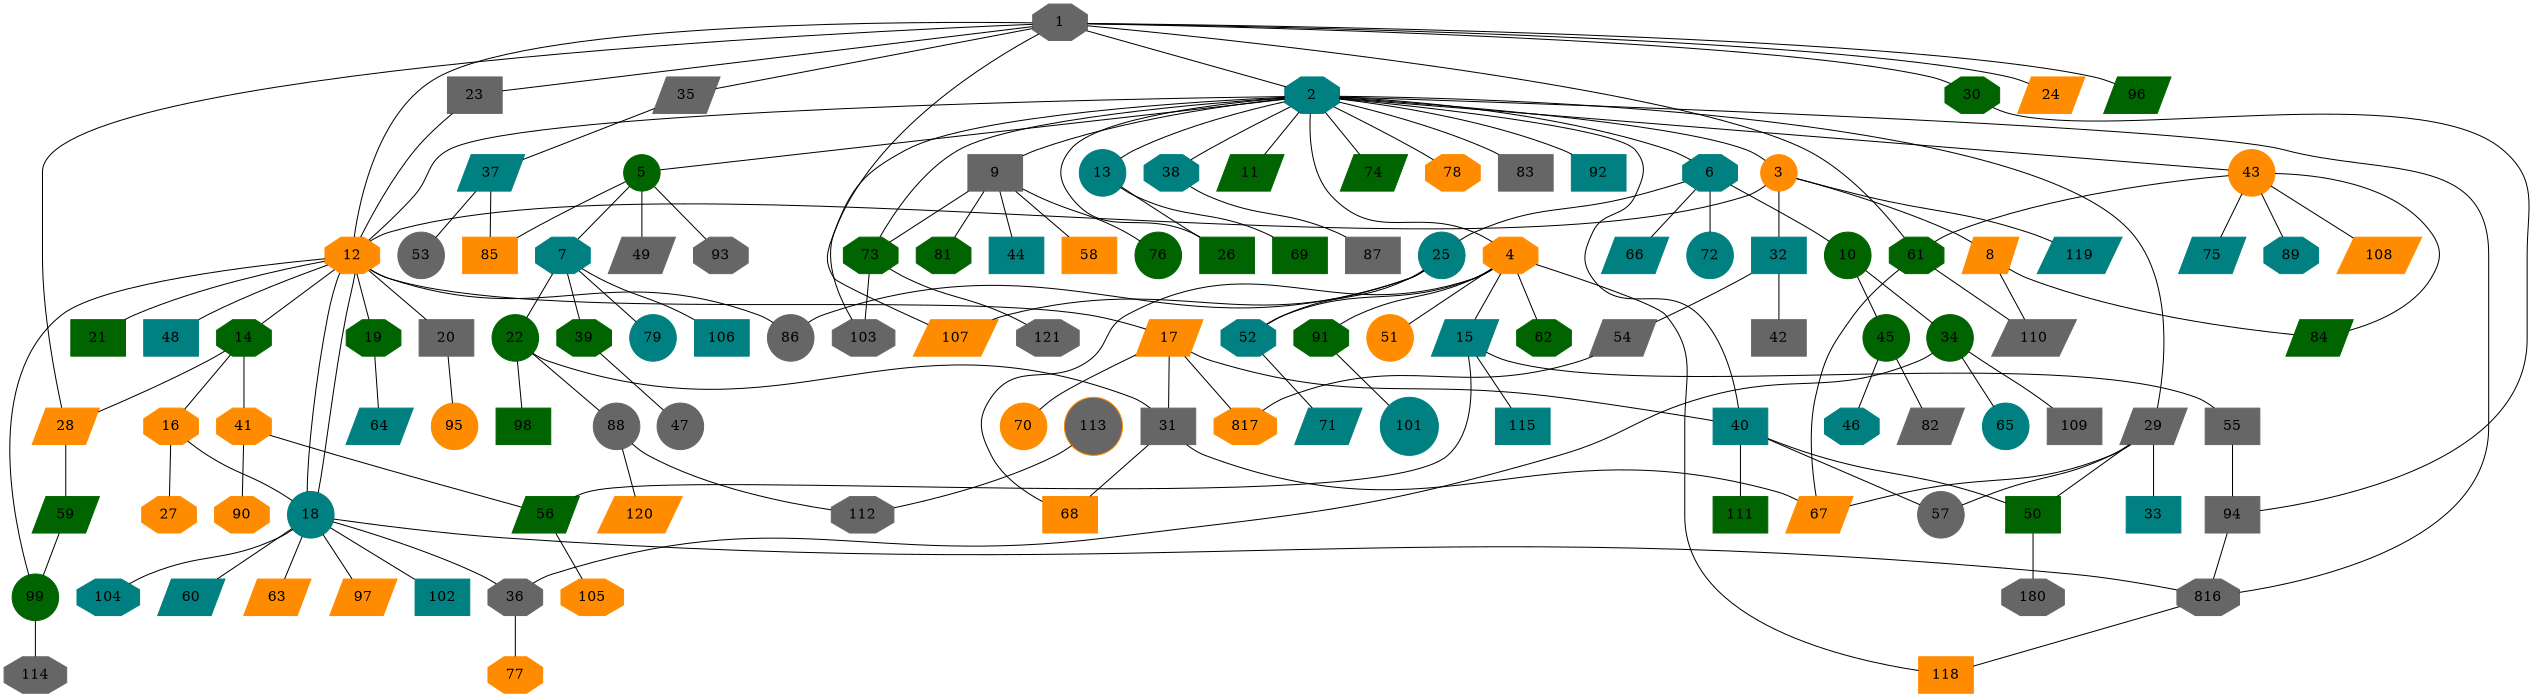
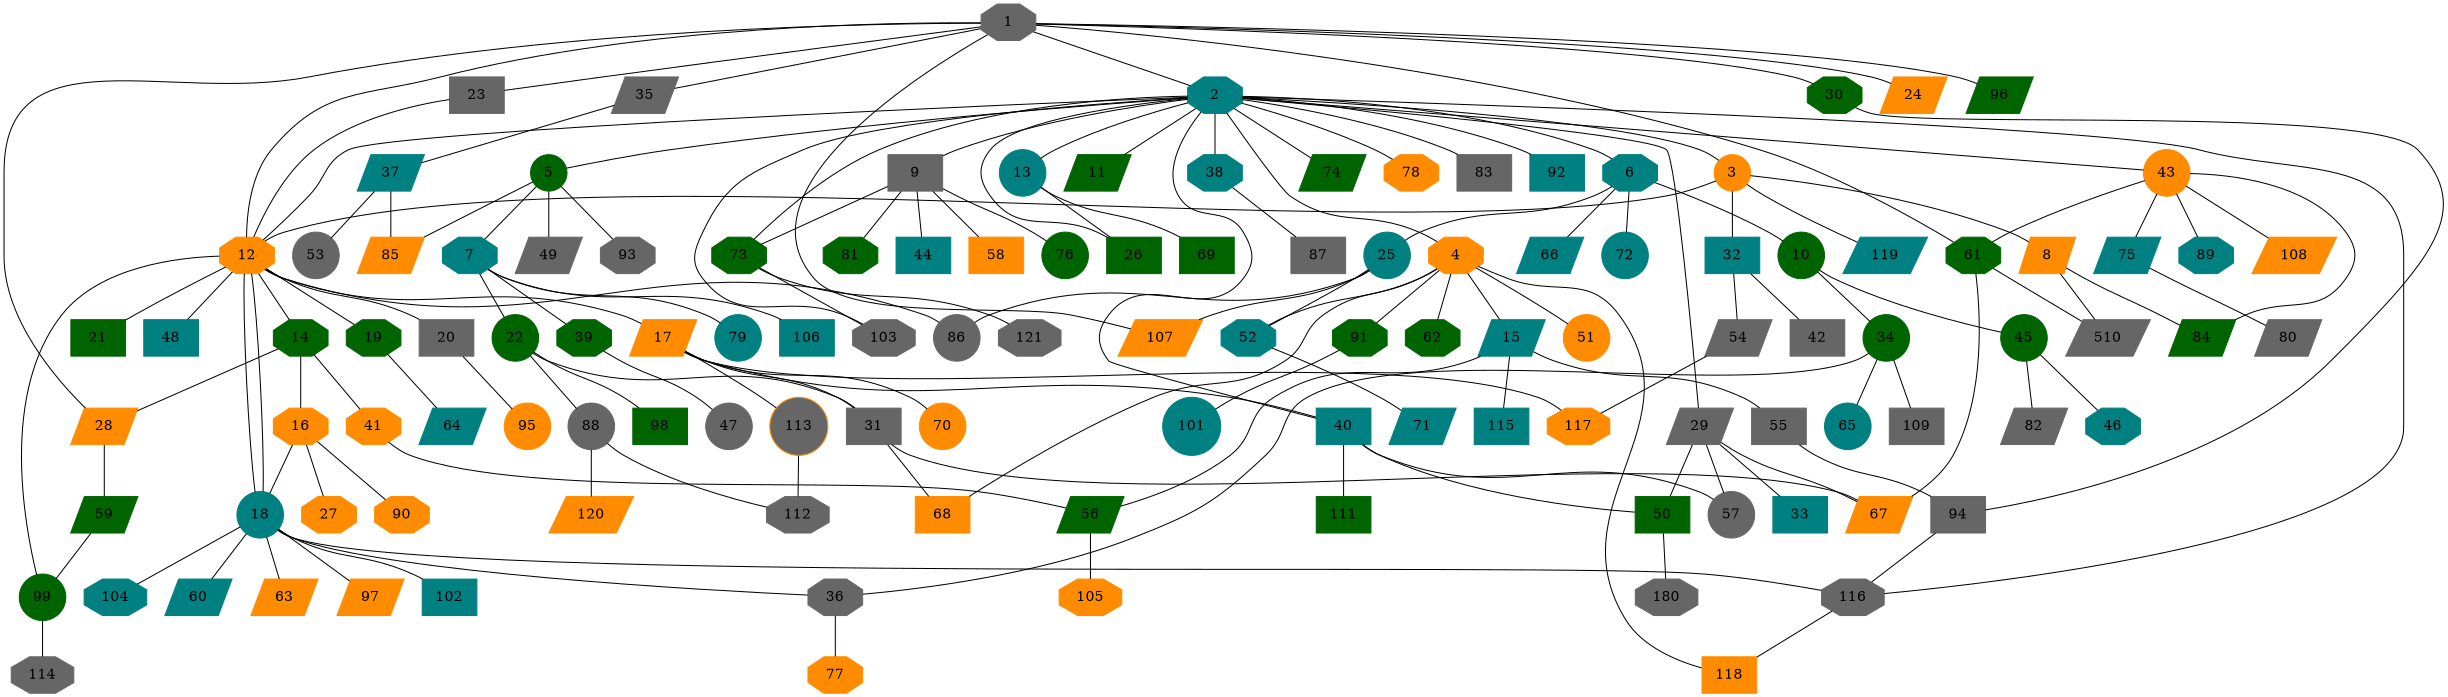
node "85": shape box -> parallelogram
node "110": label "110" -> "510"
node "80": added
edge "17" -- "113": added
node "817": label "817" -> "117"
edge "41" -- "90": now "16" -- "90"
node "816": label "816" -> "116"
